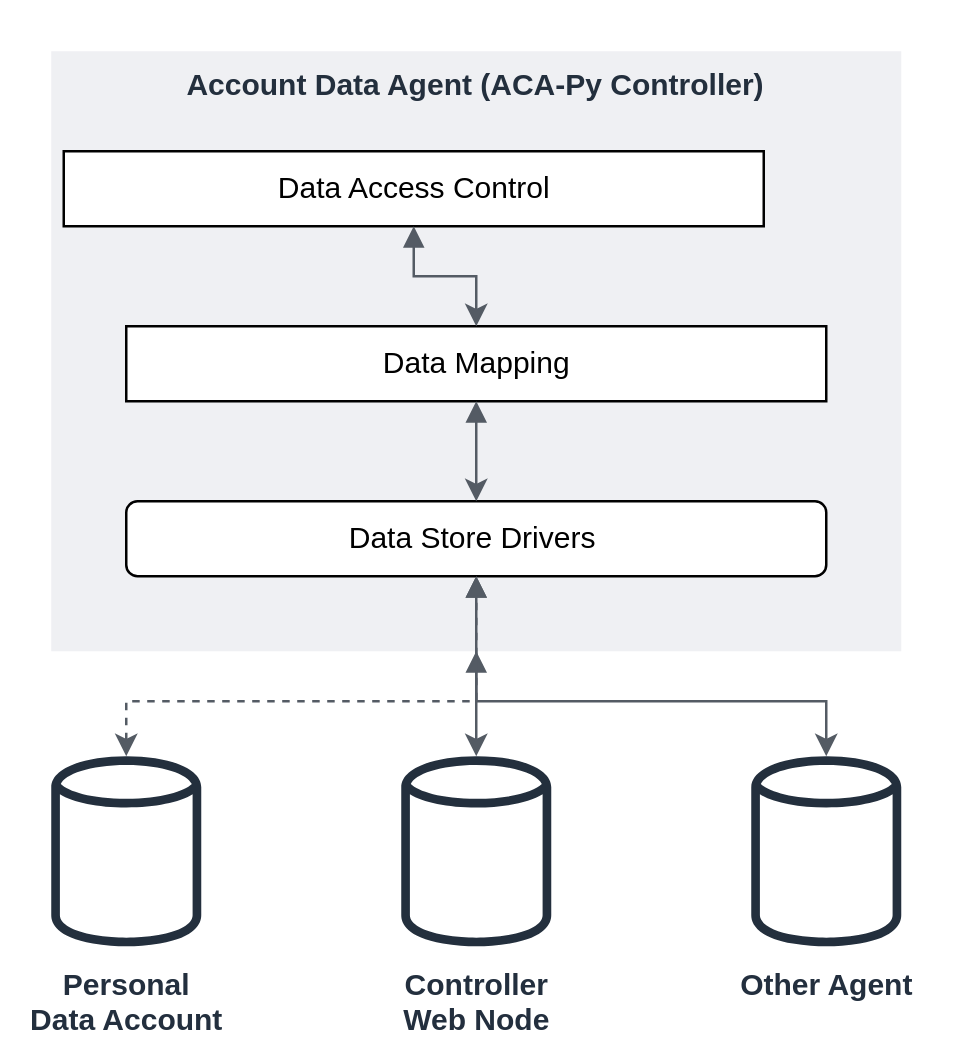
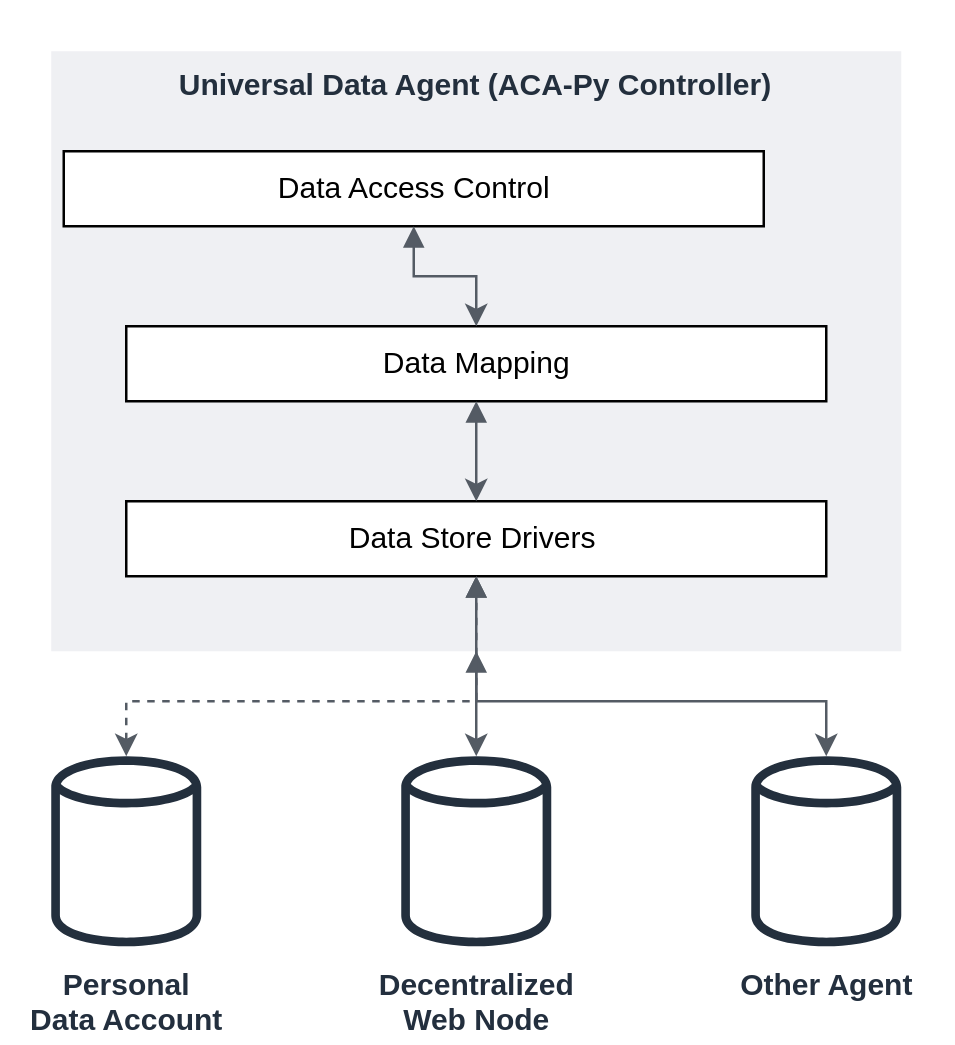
node "Account Data Agent (ACA-Py Controller)": label "Account Data Agent (ACA-Py Controller)" -> "Universal Data Agent (ACA-Py Controller)"
node "Data Store Drivers": shape rounded rectangle -> rectangle
node "Controller Web Node": label "Controller Web Node" -> "Decentralized Web Node"
